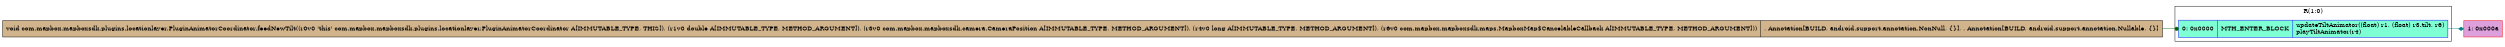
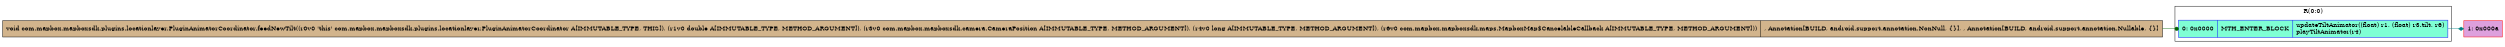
cluster "R(1:0)": label "R(1:0)" -> "R(0:0)"
